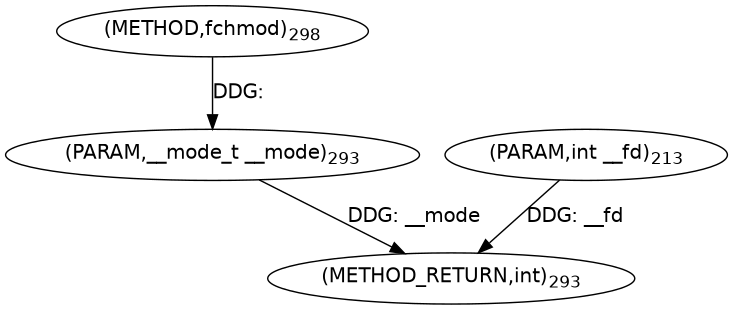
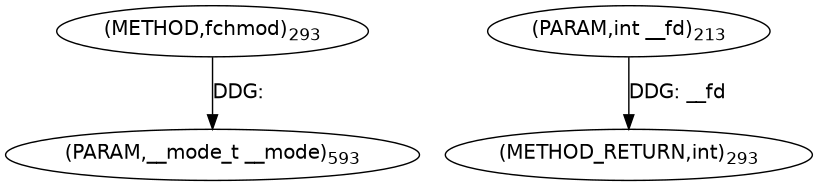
node "(METHOD,fchmod)": text "298" -> "293"
node "(PARAM,__mode_t __mode)": text "293" -> "593"
edge "(PARAM,__mode_t __mode)" -> "(METHOD_RETURN,int)": removed, label "DDG: __mode"
